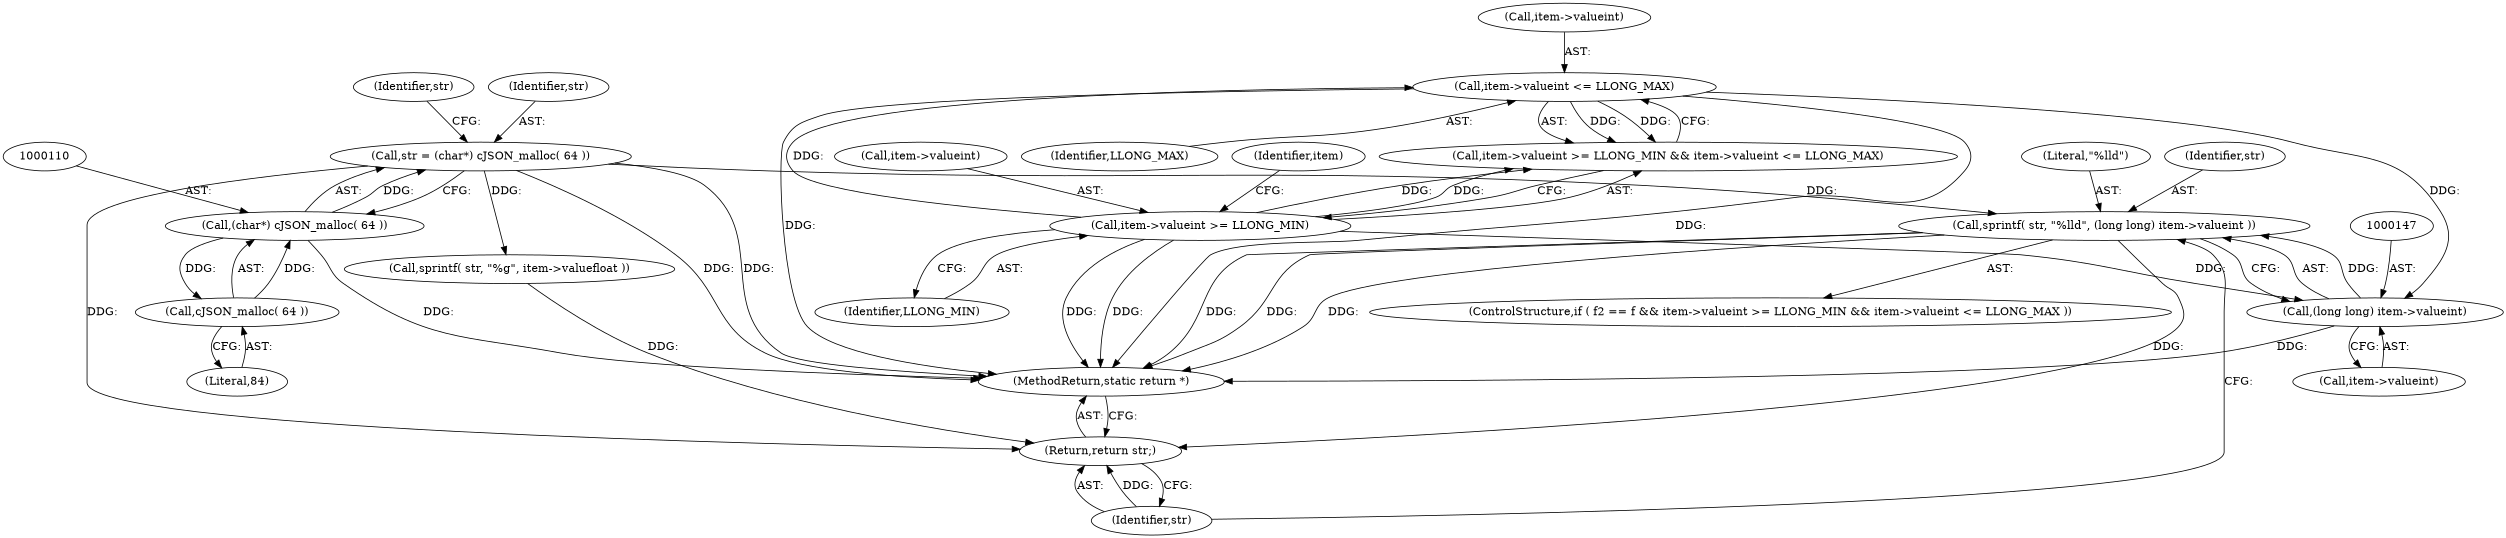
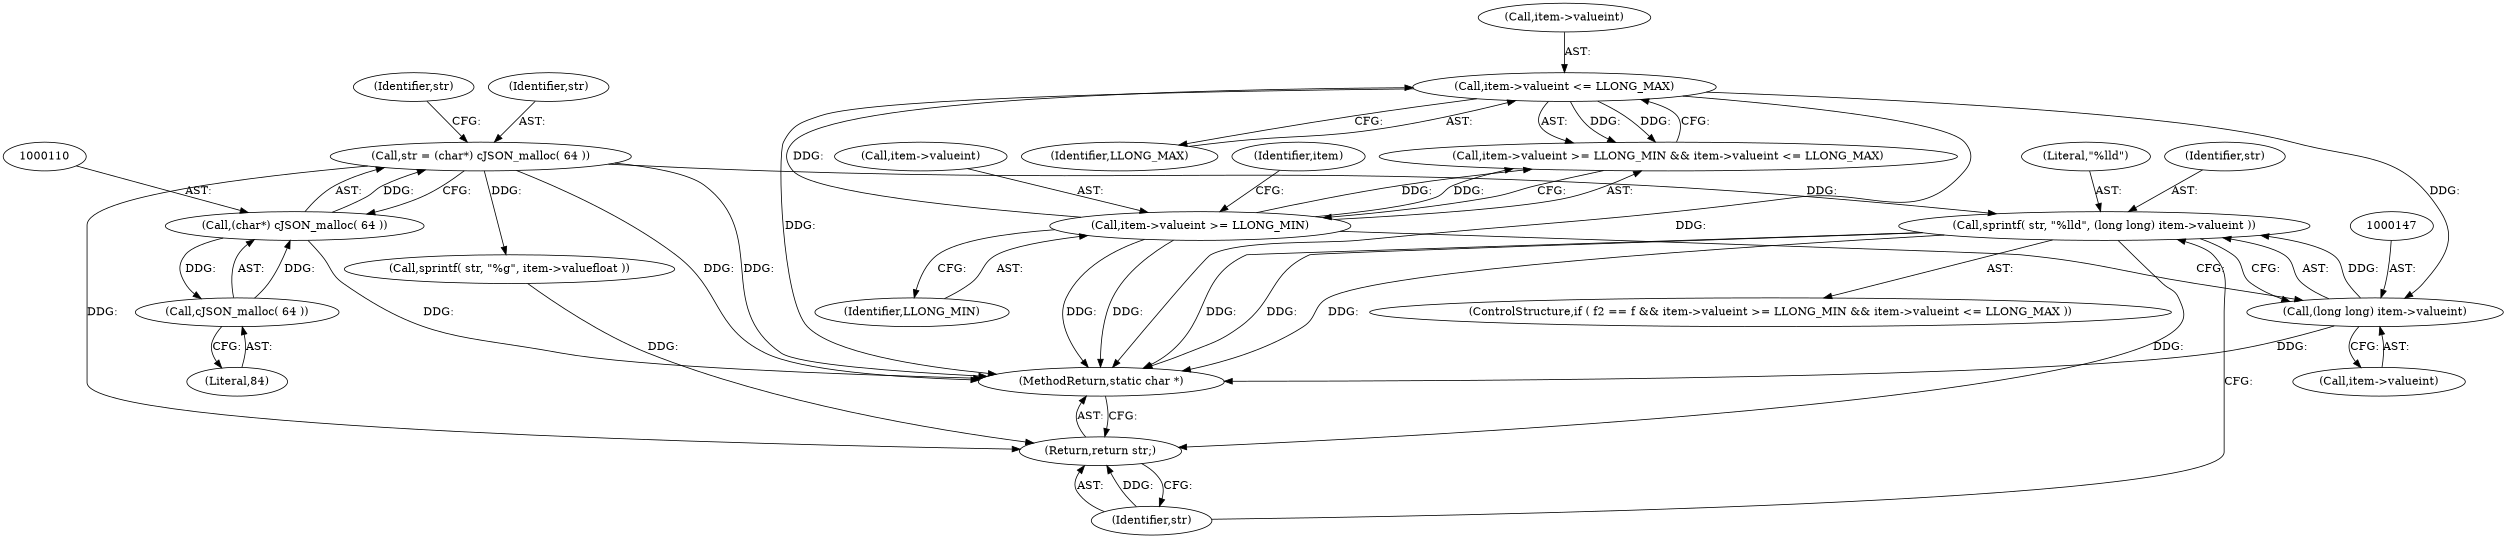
edge "(Call,item->valueint <= LLONG_MAX)" -> "(Identifier,LLONG_MAX)": added, label "CFG:"
edge "(Call,item->valueint >= LLONG_MIN)" -> "(Call,(long long) item->valueint)": label "DDG: " -> "CFG: "
node "(MethodReturn,static return *)": label "(MethodReturn,static return *)" -> "(MethodReturn,static char *)"
